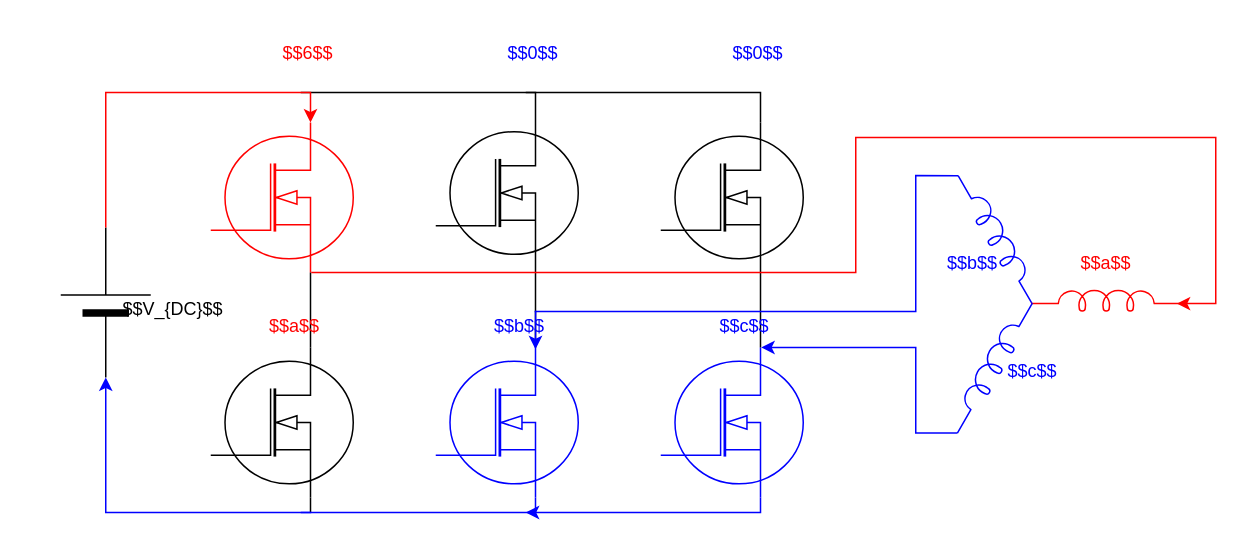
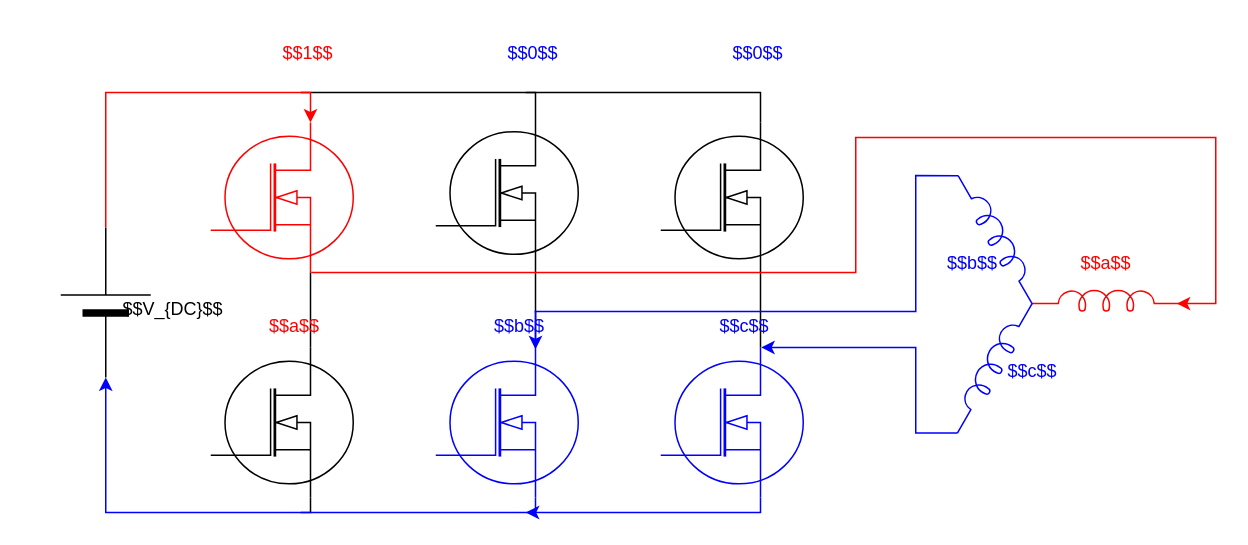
node "$$6$$": label "$$6$$" -> "$$1$$"
